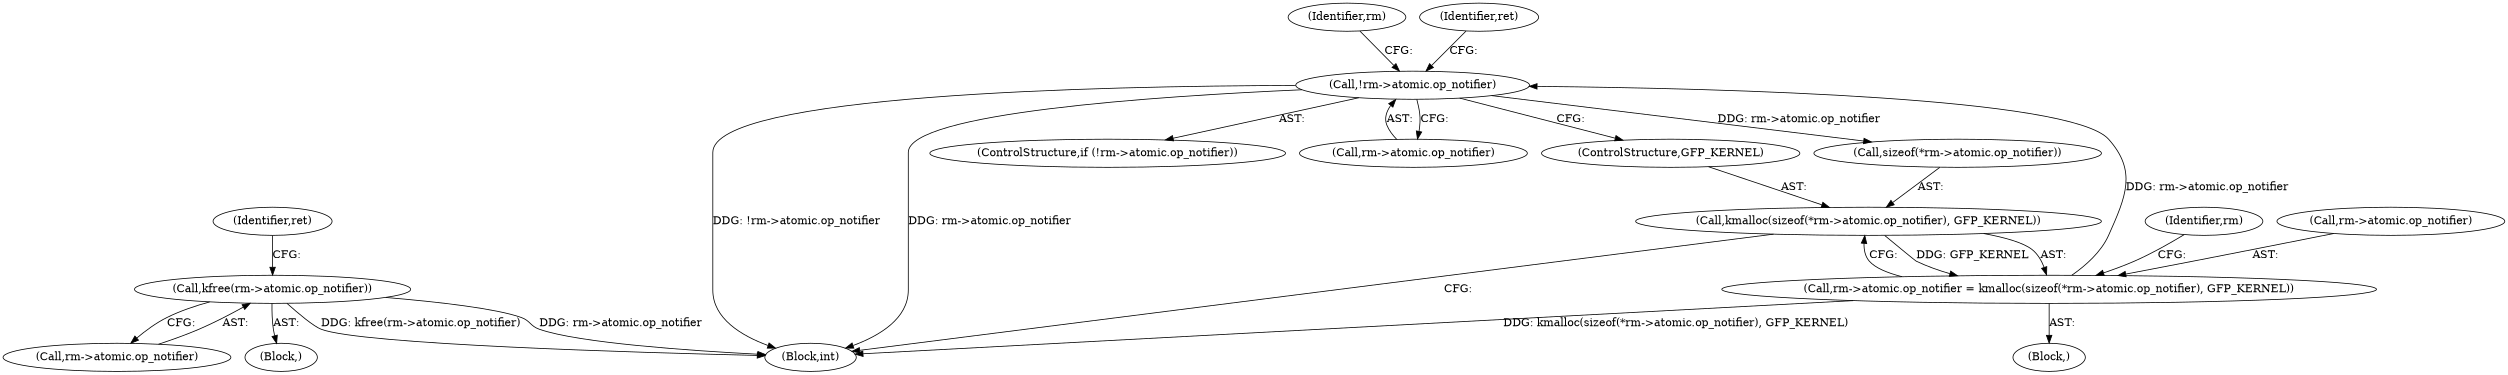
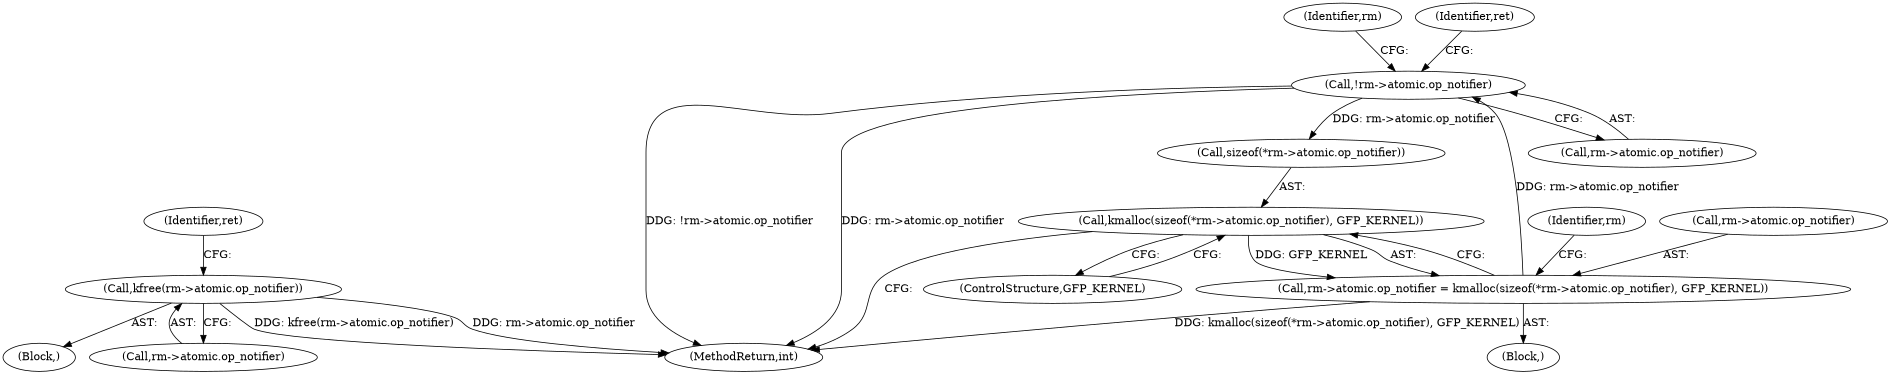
edge "(Call,!rm->atomic.op_notifier)" -> "(ControlStructure,GFP_KERNEL)": now "(Call,kmalloc(sizeof(*rm->atomic.op_notifier), GFP_KERNEL))" -> "(ControlStructure,GFP_KERNEL)"
node "(ControlStructure,if (!rm->atomic.op_notifier))": removed
edge "(ControlStructure,GFP_KERNEL)" -> "(Call,kmalloc(sizeof(*rm->atomic.op_notifier), GFP_KERNEL))": label "AST: " -> "CFG: "
node "(Block,int)": label "(Block,int)" -> "(MethodReturn,int)"
